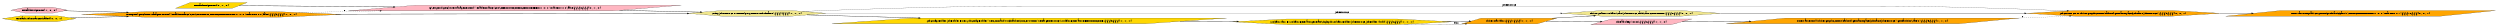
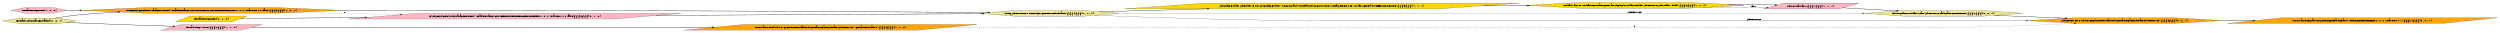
node "testTaskWithInstanceDisabled['0', '0', '1']": fillcolor gold -> khaki
node "_driver.start(flow)@@@7@@@['1', '1', '1']": fillcolor orange -> lightpink
edge "_driver.start(flow)@@@7@@@['1', '1', '1']" -> "Thread.sleep(1000L)@@@8@@@['1', '1', '0']": now "testTaskWithInstanceDisabled['0', '0', '1']" -> "Thread.sleep(1000L)@@@8@@@['1', '1', '0']"
